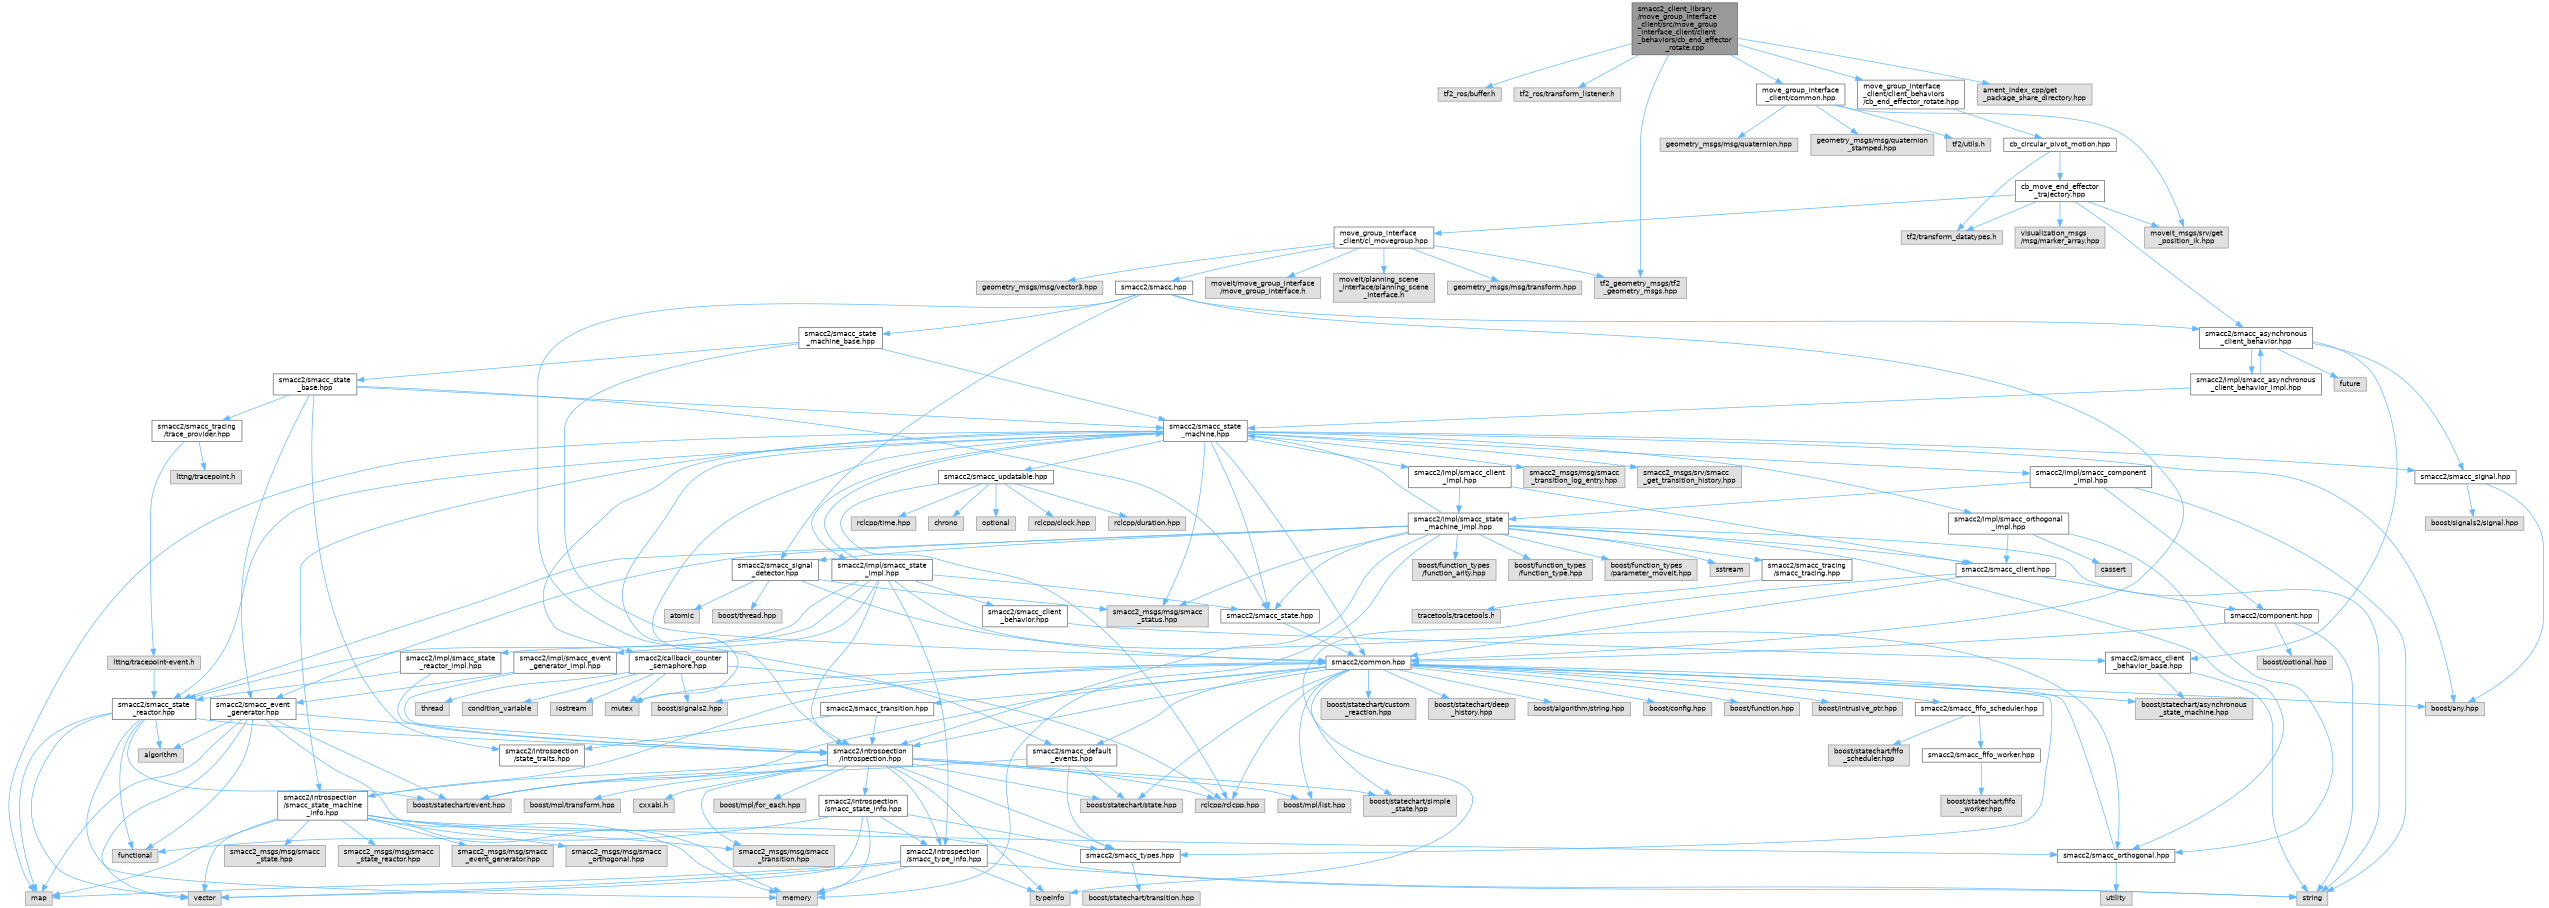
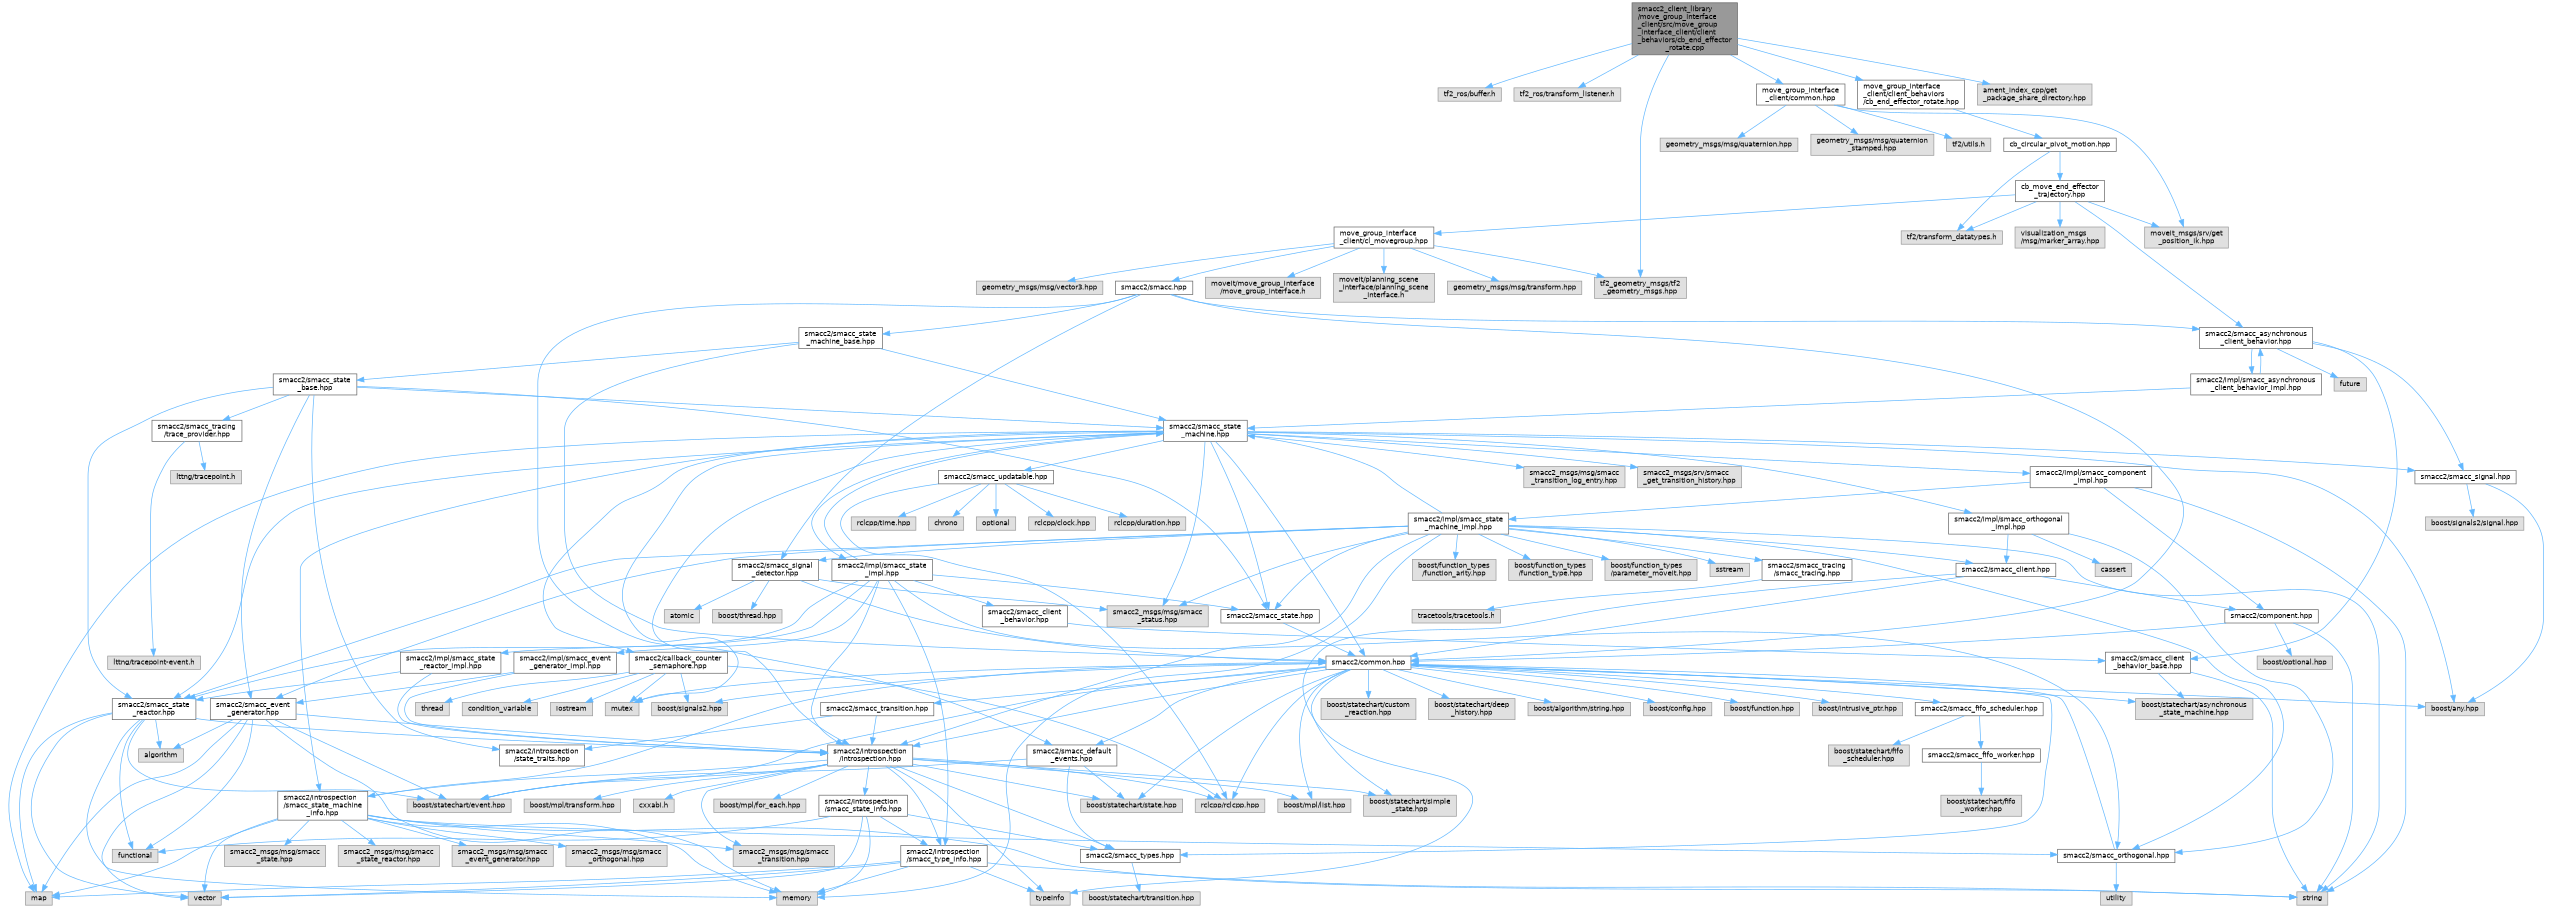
node "smacc2/impl/smacc_client _impl.hpp": removed
edge "lttng/tracepoint-event.h" -> "smacc2/smacc_state _reactor.hpp": now "smacc2/smacc_state _base.hpp" -> "smacc2/smacc_state _reactor.hpp"
